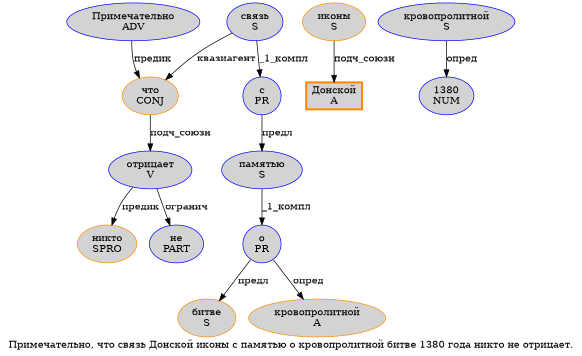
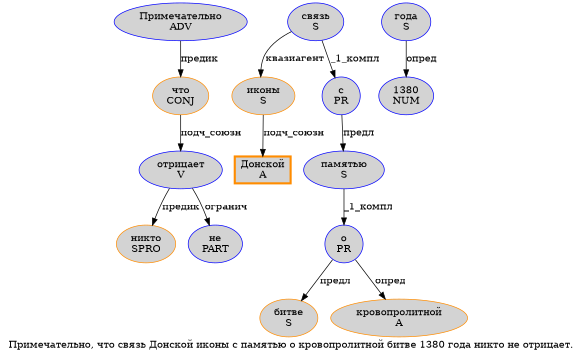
node "кровопролитной S": label "кровопролитной S" -> "года S"
edge "связь S" -> "что CONJ": now "связь S" -> "иконы S"
